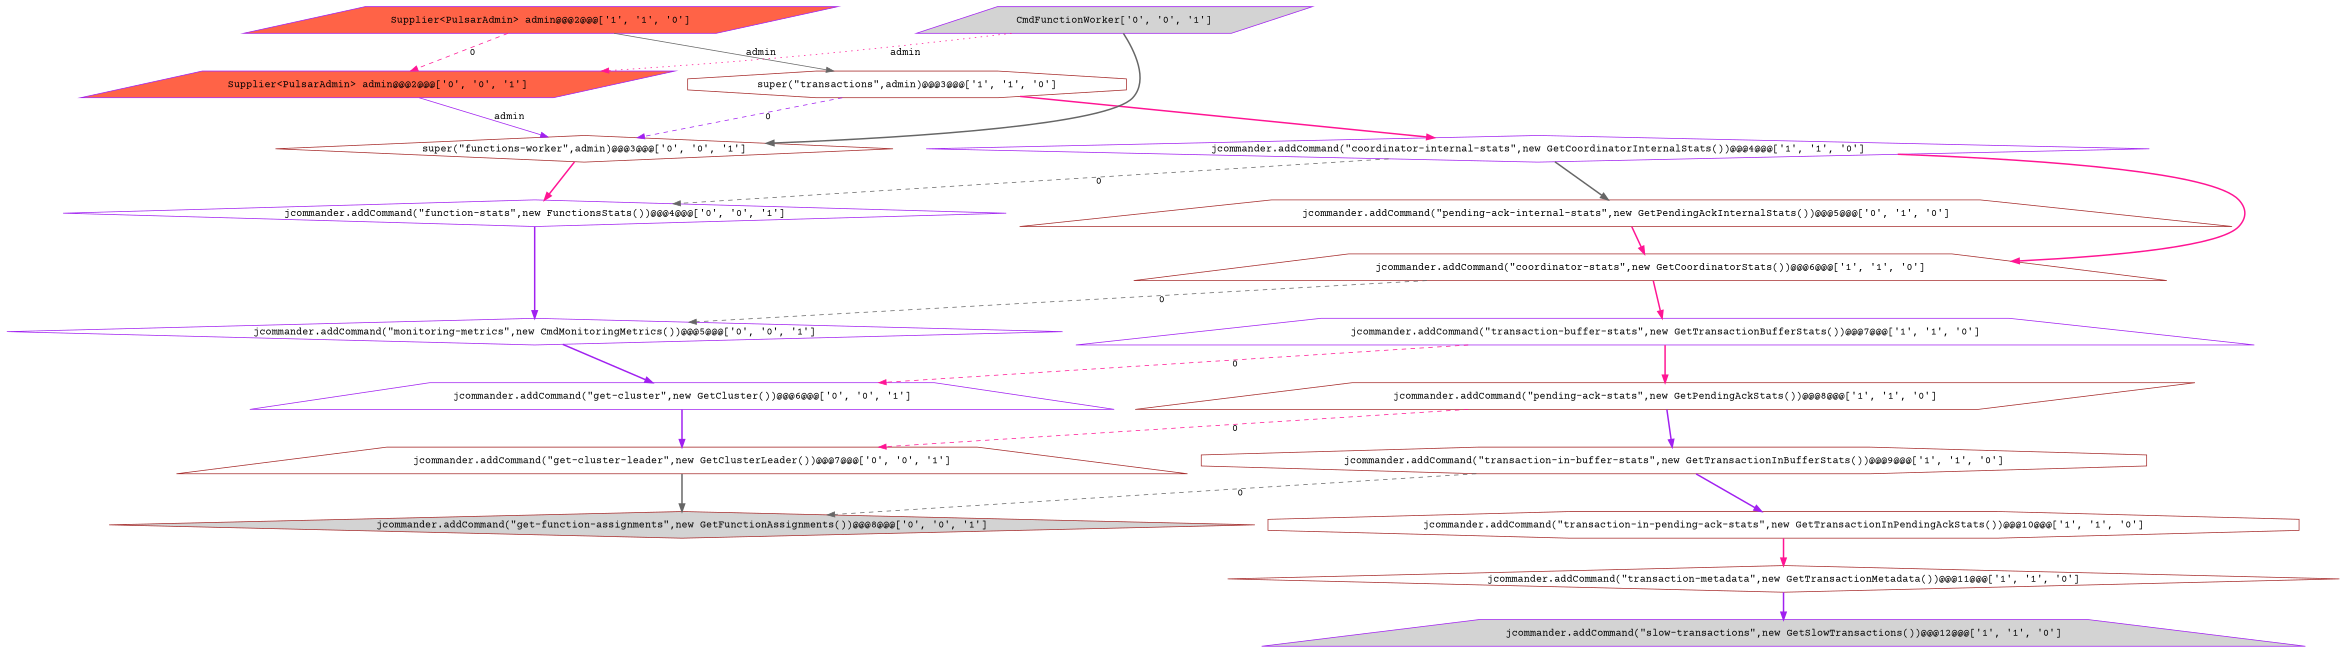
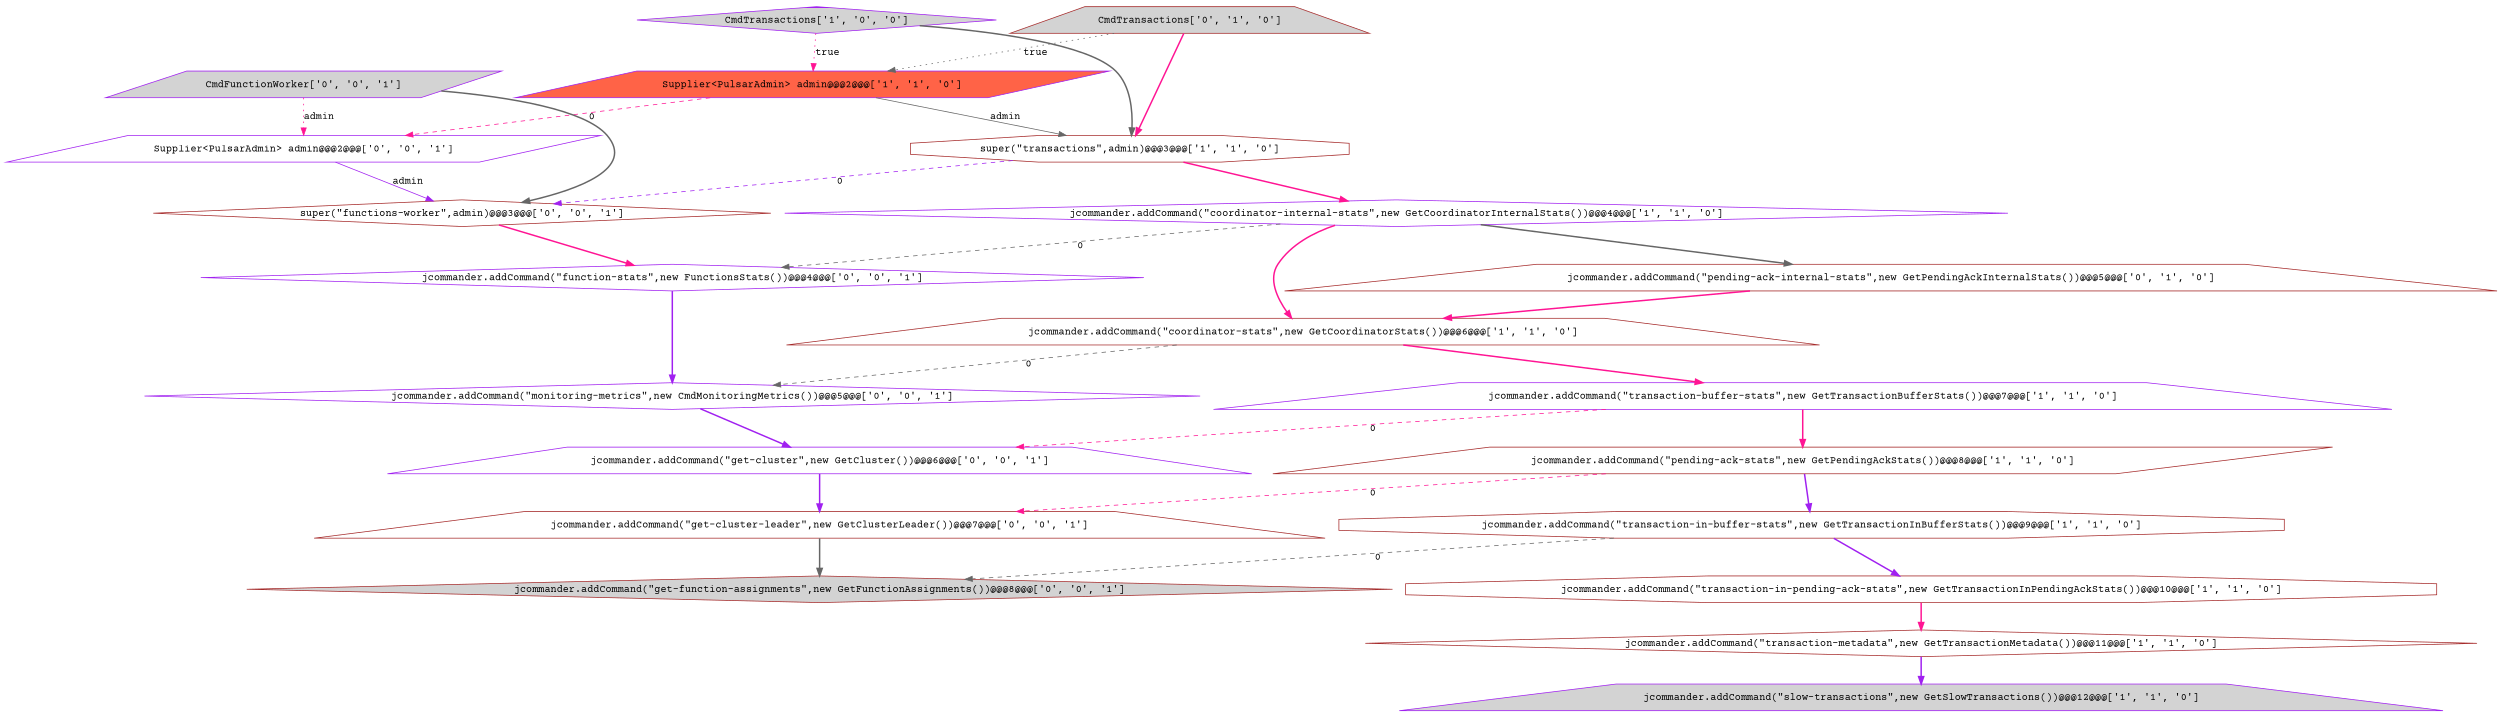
node "CmdTransactions['1', '0', '0']": added
node "CmdTransactions['0', '1', '0']": added
node "Supplier<PulsarAdmin> admin@@@2@@@['0', '0', '1']": fillcolor tomato -> white
